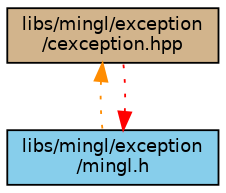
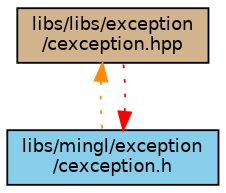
node "libs/mingl/exception /cexception.hpp": label "libs/mingl/exception /cexception.hpp" -> "libs/libs/exception /cexception.hpp"
node "libs/mingl/exception /mingl.h": label "libs/mingl/exception /mingl.h" -> "libs/mingl/exception /cexception.h"
